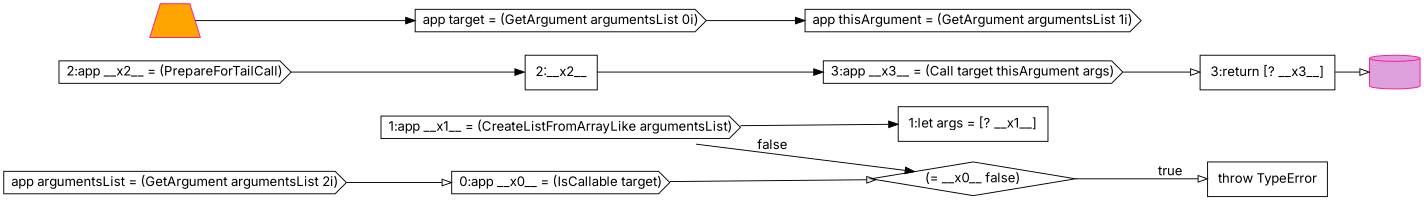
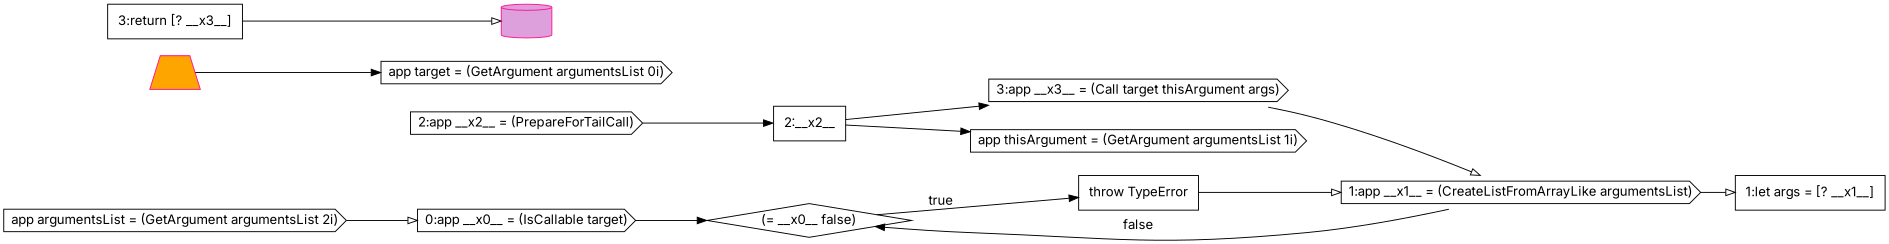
edge "app target = (GetArgument argumentsList 0i)" -> "app thisArgument = (GetArgument argumentsList 1i)": now "2:__x2__" -> "app thisArgument = (GetArgument argumentsList 1i)"
edge "3:app __x3__ = (Call target thisArgument args)" -> "3:return [? __x3__]": now "3:app __x3__ = (Call target thisArgument args)" -> "1:app __x1__ = (CreateListFromArrayLike argumentsList)"
edge "1:app __x1__ = (CreateListFromArrayLike argumentsList)" -> "1:let args = [? __x1__]": arrowhead normal -> onormal
edge "(= __x0__ false)" -> "throw TypeError": arrowhead onormal -> normal
edge "0:app __x0__ = (IsCallable target)" -> "(= __x0__ false)": arrowhead onormal -> normal
edge "throw TypeError" -> "1:app __x1__ = (CreateListFromArrayLike argumentsList)": added
